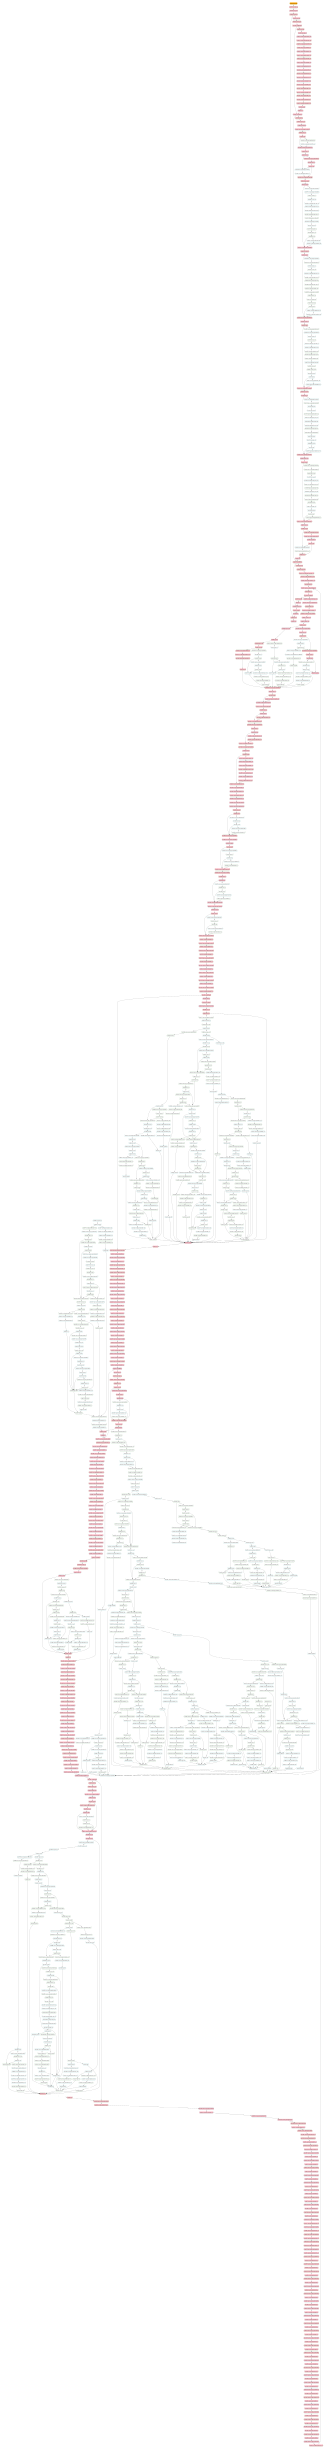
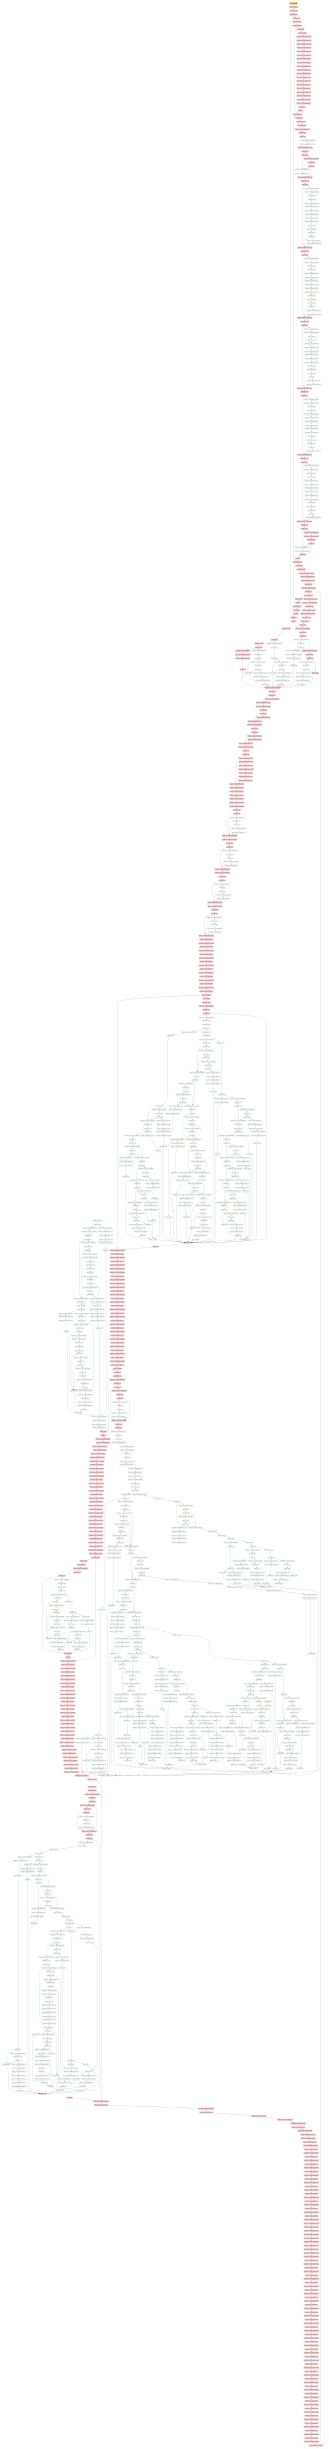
node "0x401F63: push ebp": removed
